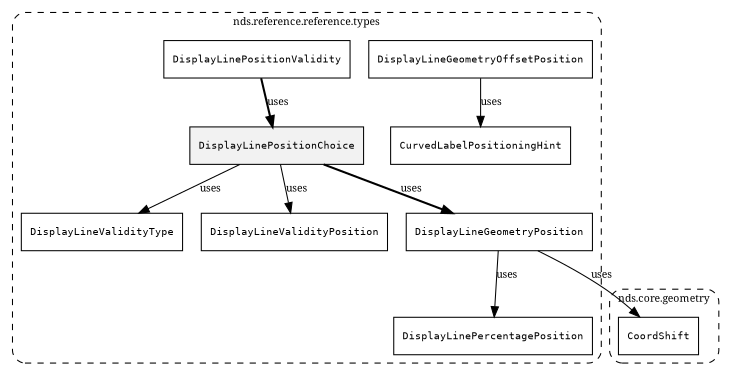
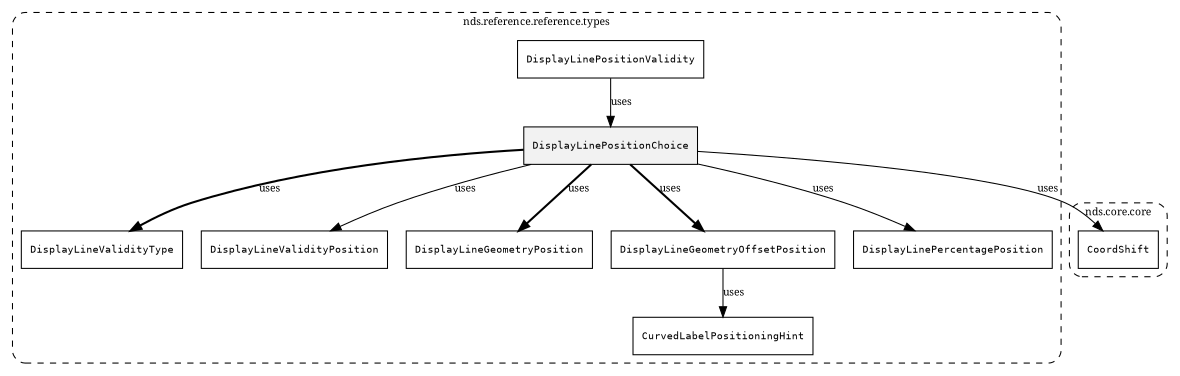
edge "DisplayLinePositionValidity" -> "DisplayLinePositionChoice": style bold -> solid
edge "DisplayLinePositionChoice" -> "DisplayLineValidityType": style solid -> bold
edge "DisplayLinePositionChoice" -> "DisplayLineGeometryOffsetPosition": added, label "uses"
edge "DisplayLineGeometryPosition" -> "CoordShift": now "DisplayLinePositionChoice" -> "CoordShift"
edge "DisplayLineGeometryPosition" -> "DisplayLinePercentagePosition": now "DisplayLinePositionChoice" -> "DisplayLinePercentagePosition"
cluster "nds.core.geometry": label "nds.core.geometry" -> "nds.core.core"
